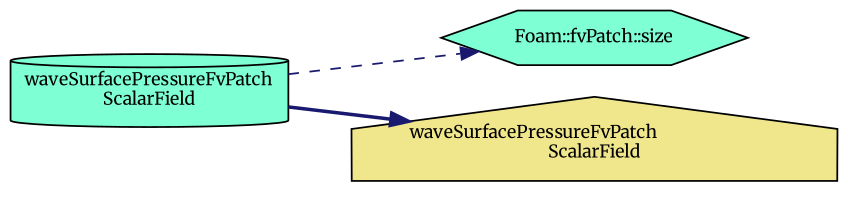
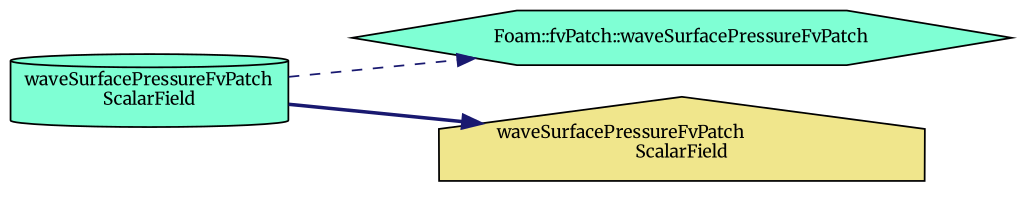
node "Foam::fvPatch::size": label "Foam::fvPatch::size" -> "Foam::fvPatch::waveSurfacePressureFvPatch"
